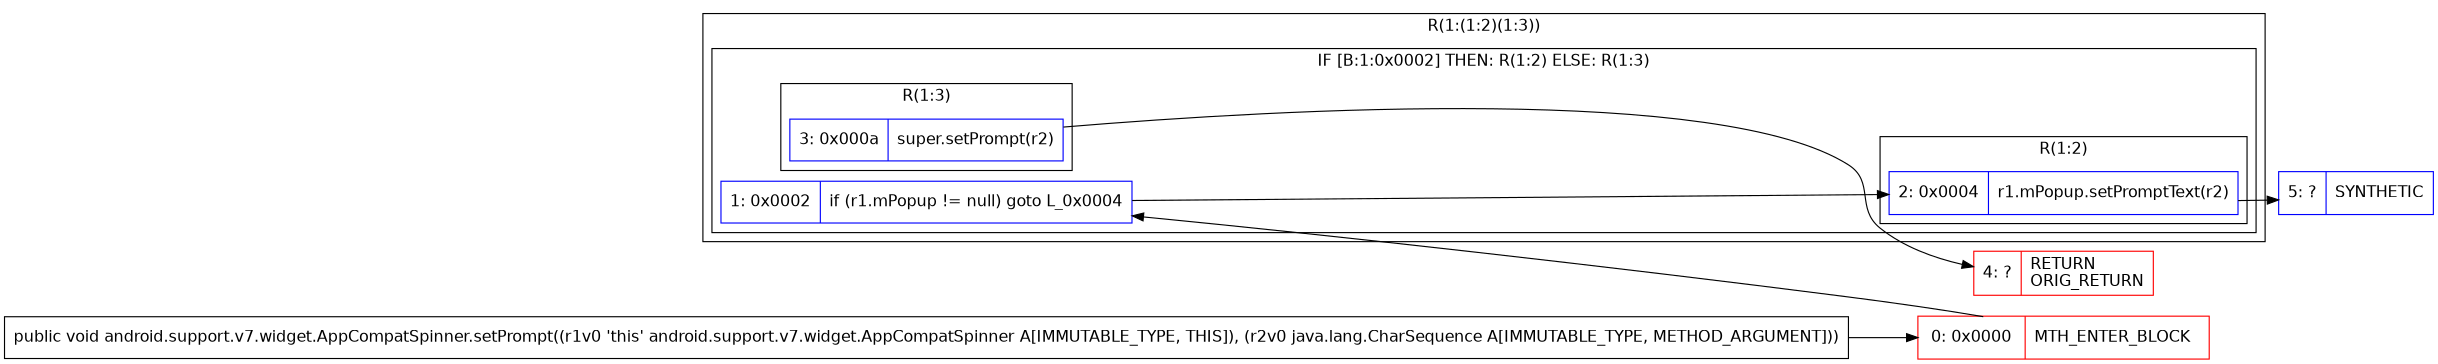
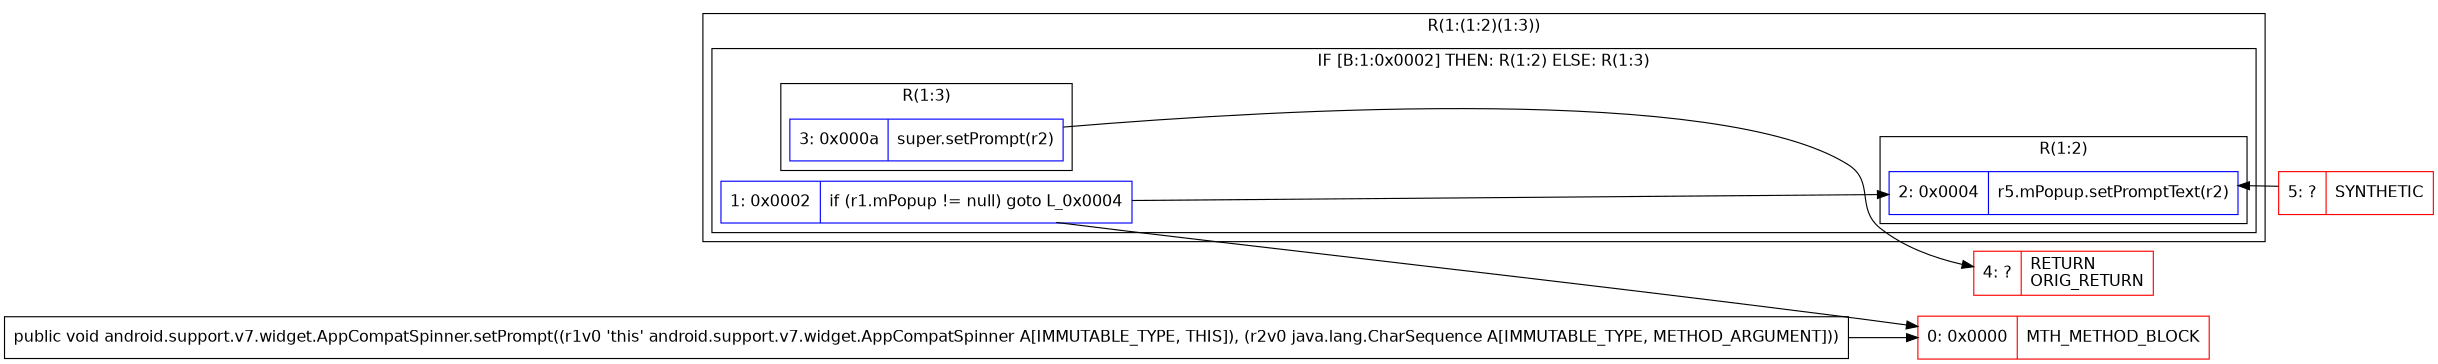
node "2: 0x0004": text "r1.mPopup.setPromptText(r2)" -> "r5.mPopup.setPromptText(r2)"
node "5: ?": color blue -> red
edge "2: 0x0004" -> "5: ?": reversed
edge "0: 0x0000" -> "1: 0x0002": reversed
node "0: 0x0000": text "MTH_ENTER_BLOCK" -> "MTH_METHOD_BLOCK"
